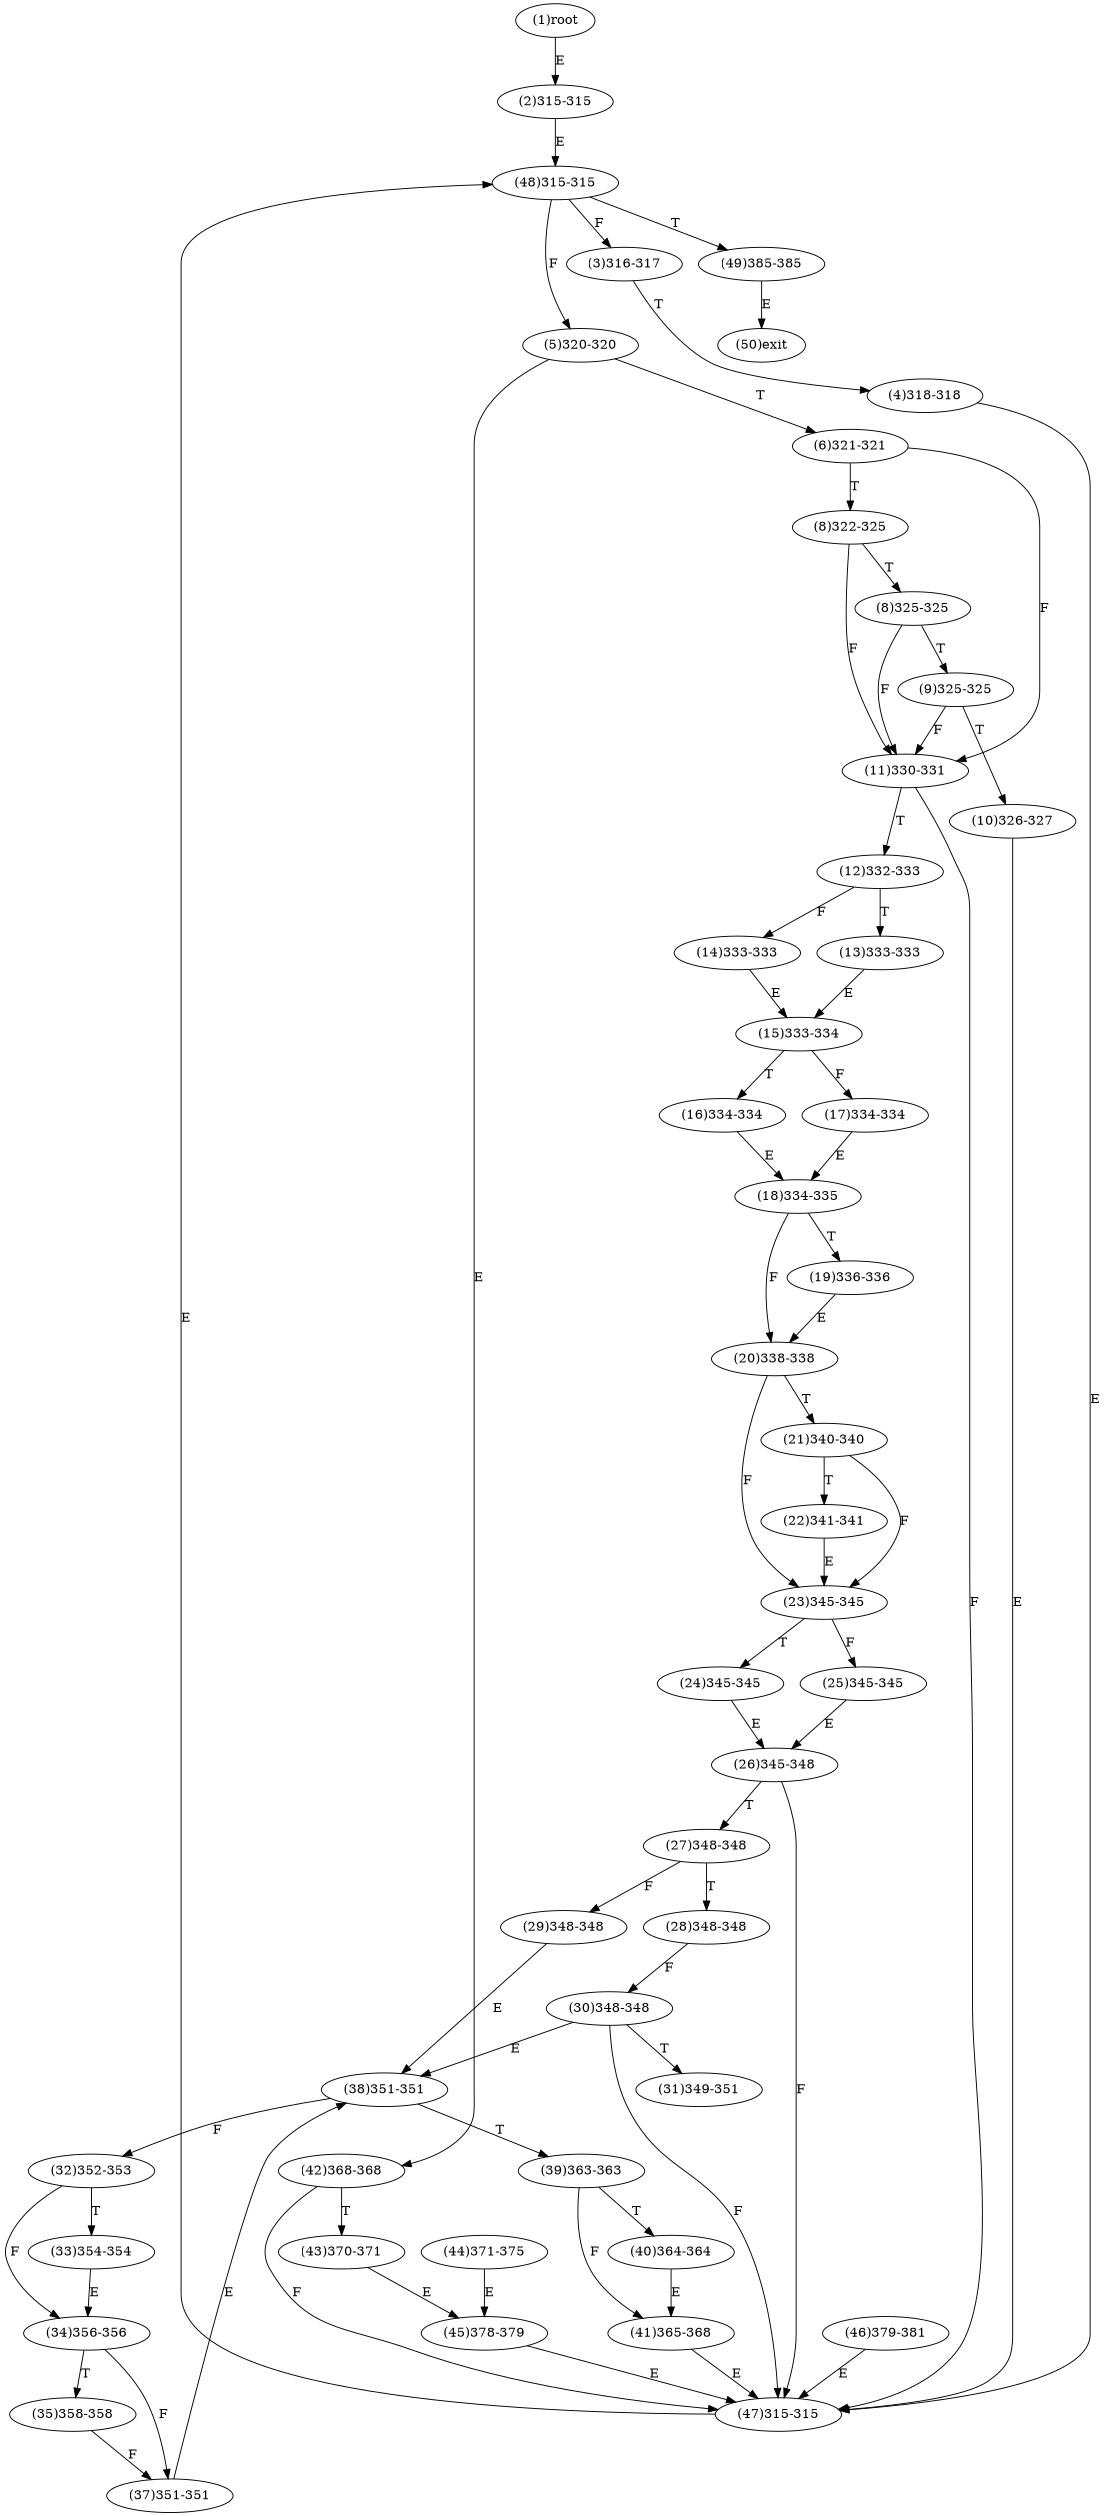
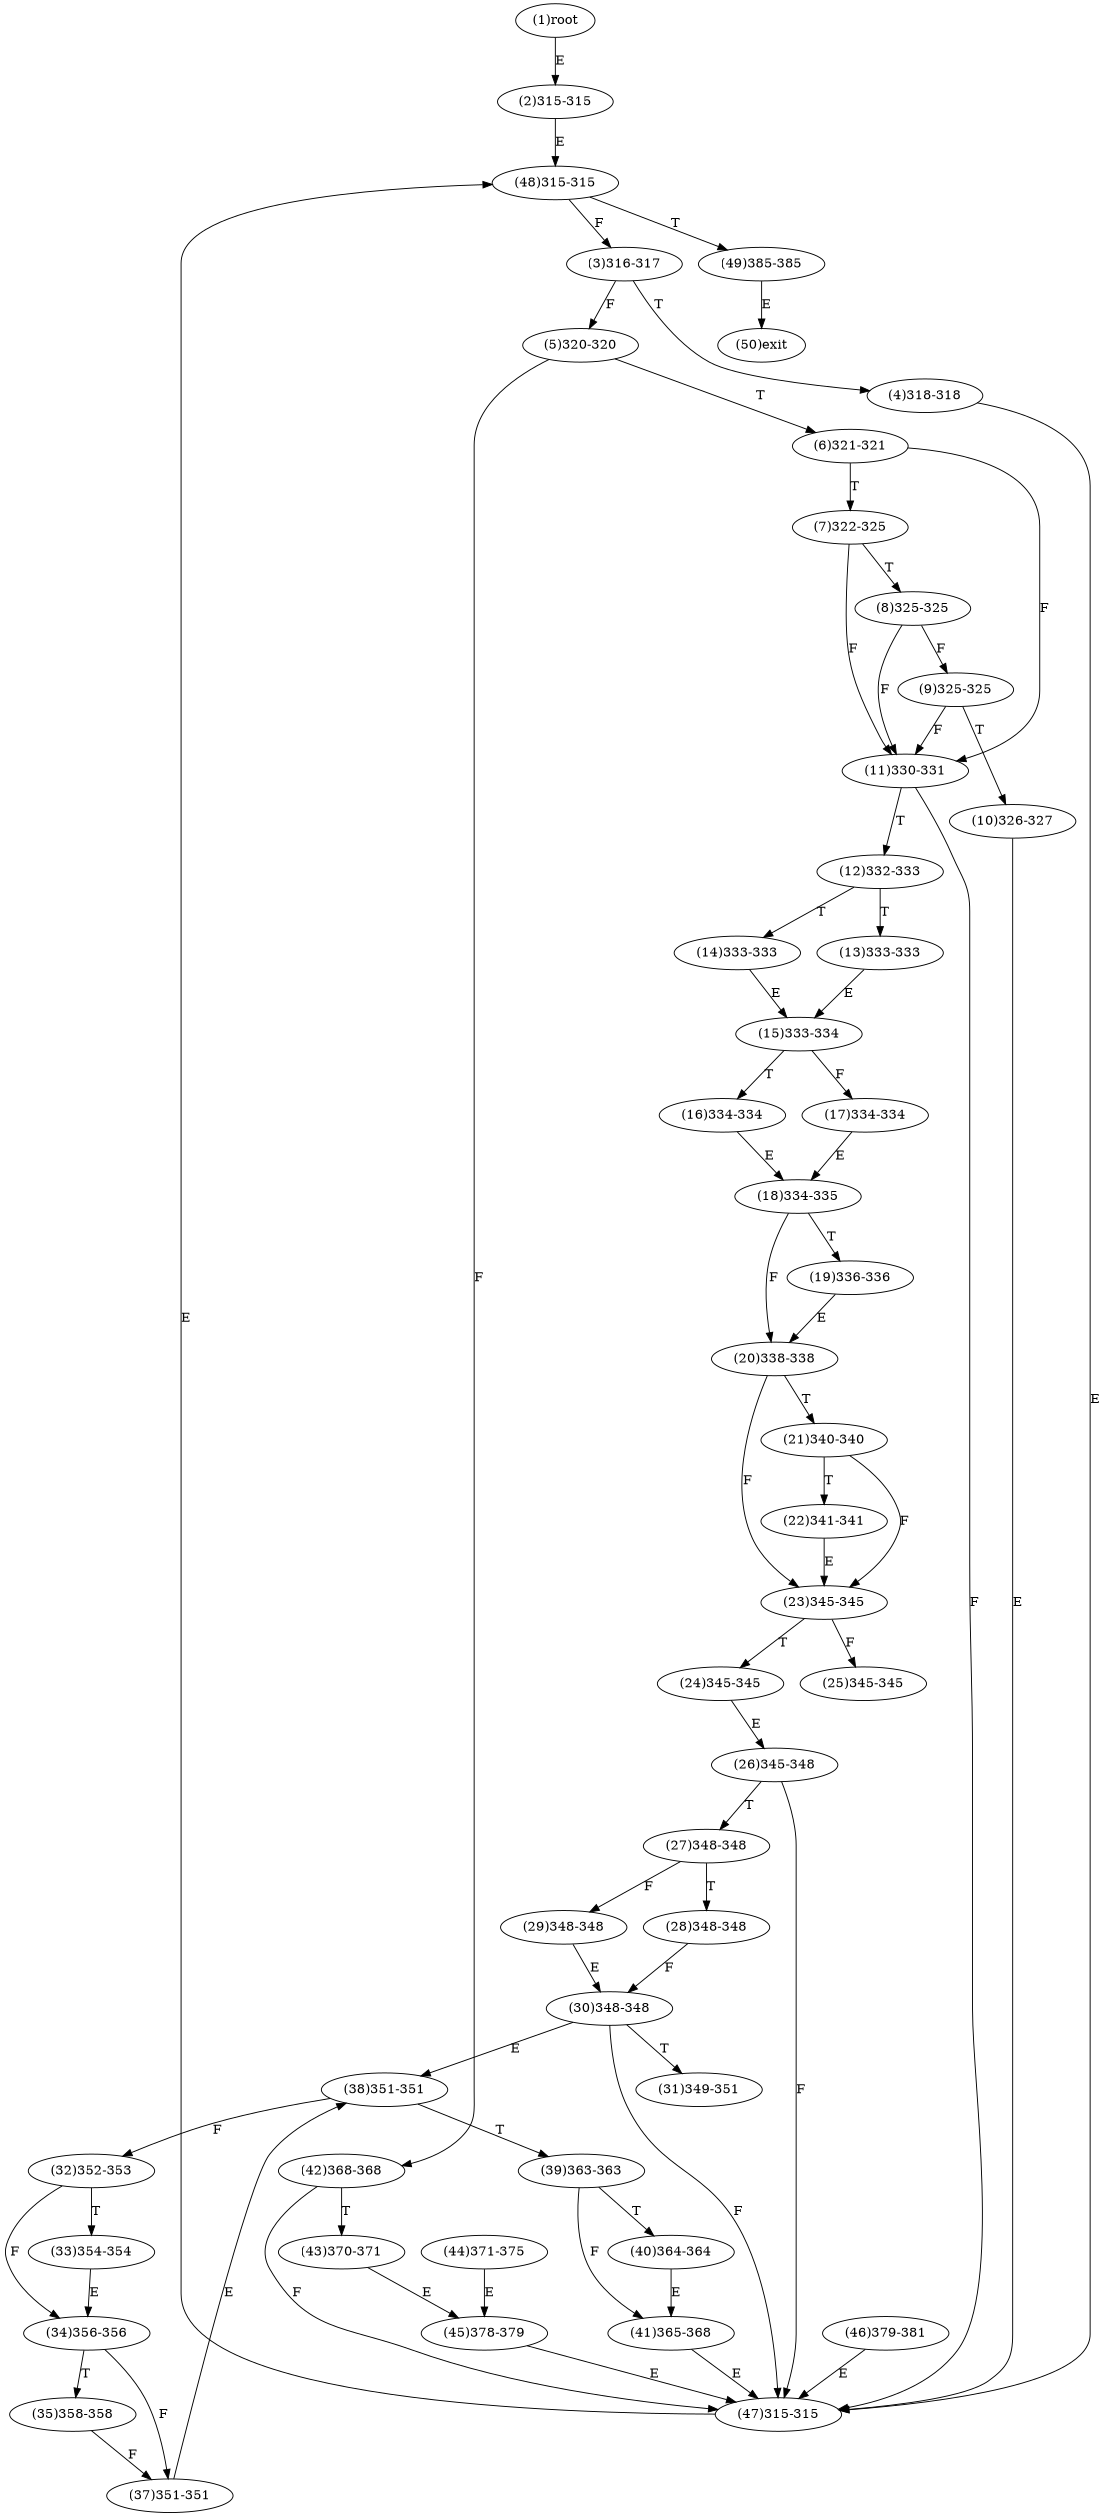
edge "(48)315-315" -> "(5)320-320": now "(3)316-317" -> "(5)320-320"
node "(8)322-325": label "(8)322-325" -> "(7)322-325"
edge "(8)325-325" -> "(9)325-325": label "T" -> "F"
edge "(12)332-333" -> "(14)333-333": label "F" -> "T"
edge "(5)320-320" -> "(42)368-368": label "E" -> "F"
edge "(25)345-345" -> "(26)345-348": removed, label "E"
edge "(29)348-348" -> "(38)351-351": now "(29)348-348" -> "(30)348-348"
